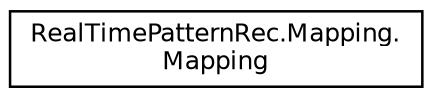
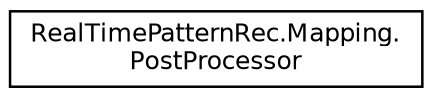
node "RealTimePatternRec.Mapping. Mapping": label "RealTimePatternRec.Mapping. Mapping" -> "RealTimePatternRec.Mapping. PostProcessor"
